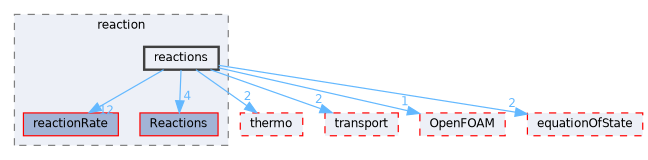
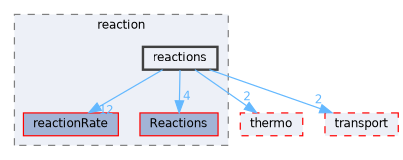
node "OpenFOAM": removed
node "equationOfState": removed
